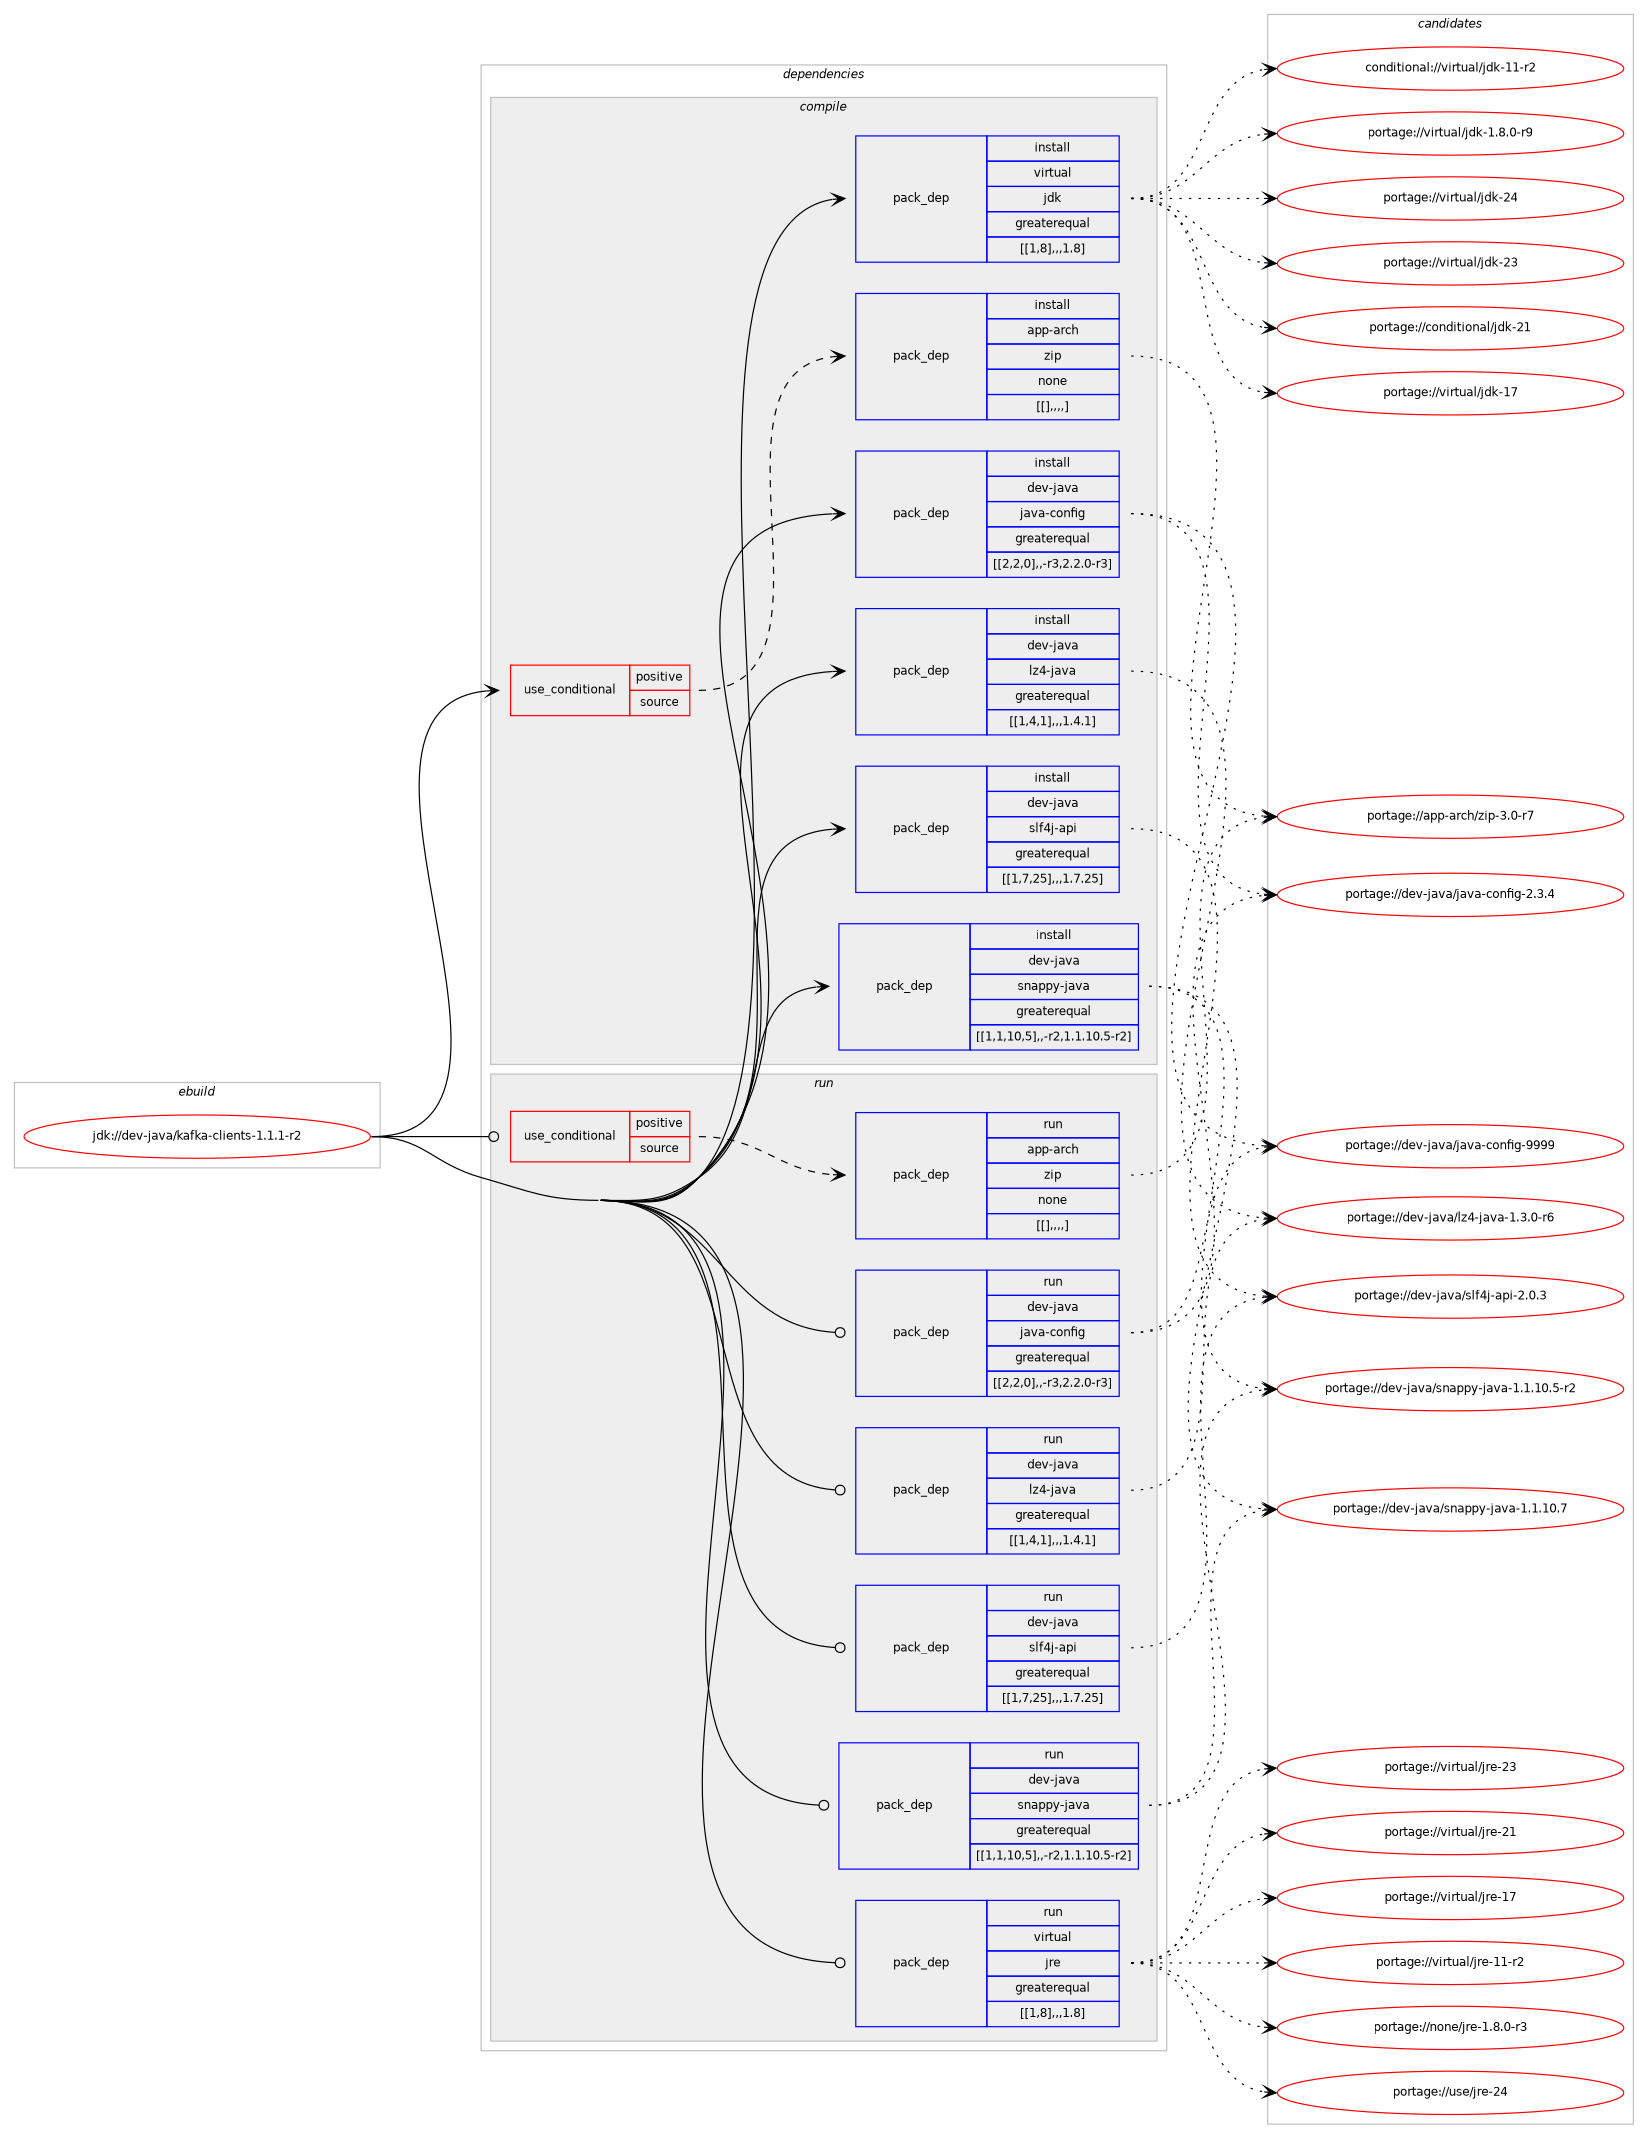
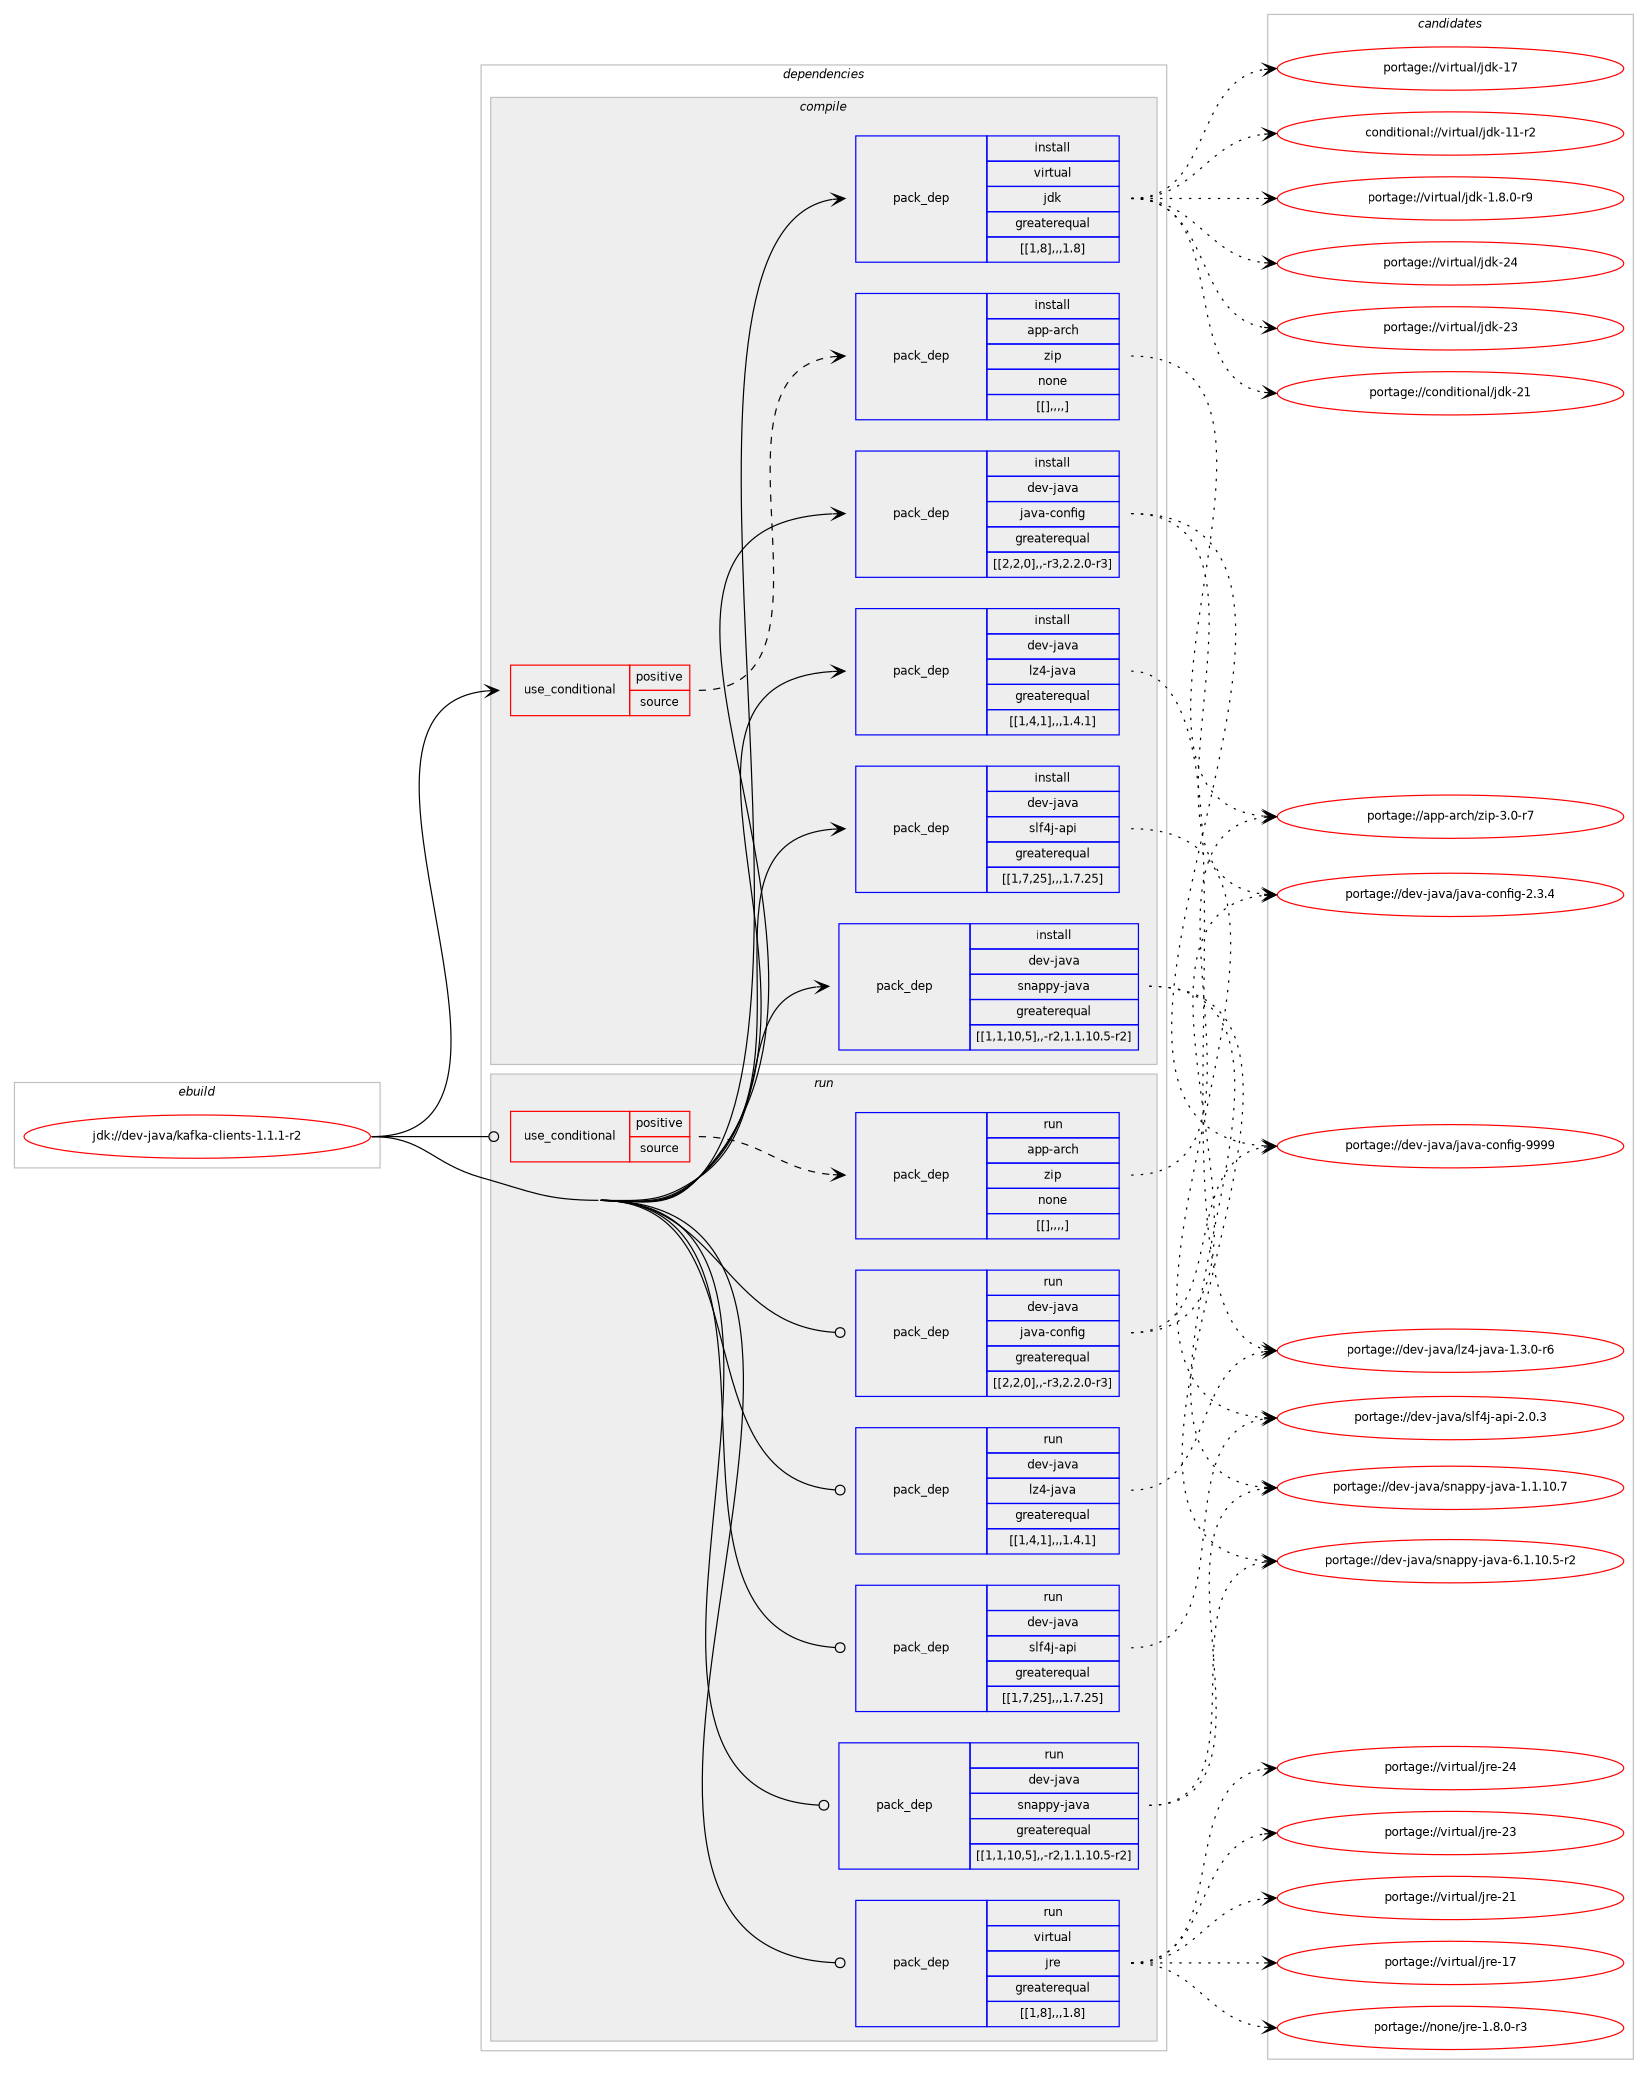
node "portage://dev-java/snappy-java-1.1.10.5-r2": label "portage://dev-java/snappy-java-1.1.10.5-r2" -> "portage://dev-java/snappy-java-6.1.10.5-r2"
node "portage://virtual/jre-11-r2": removed
node "portage://use/jre-24": label "portage://use/jre-24" -> "portage://virtual/jre-24"
